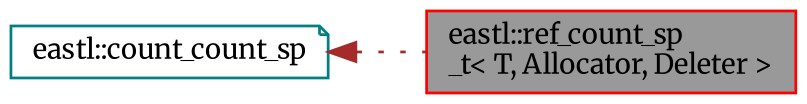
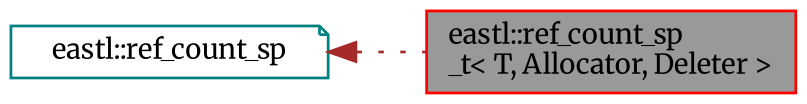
node "eastl::count_count_sp": label "eastl::count_count_sp" -> "eastl::ref_count_sp"
